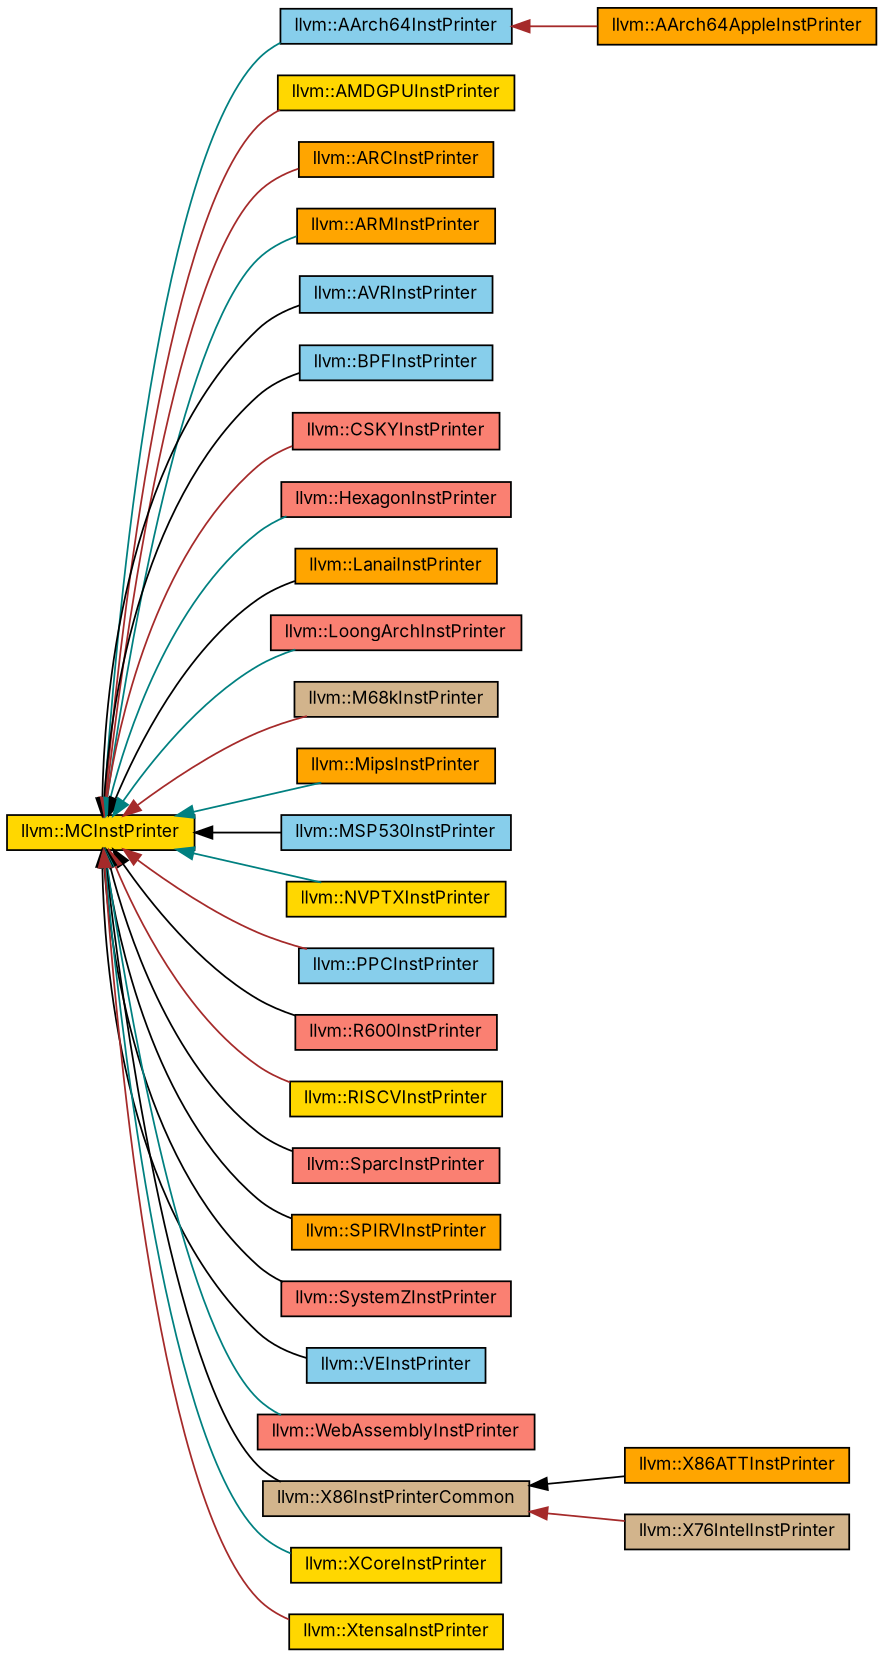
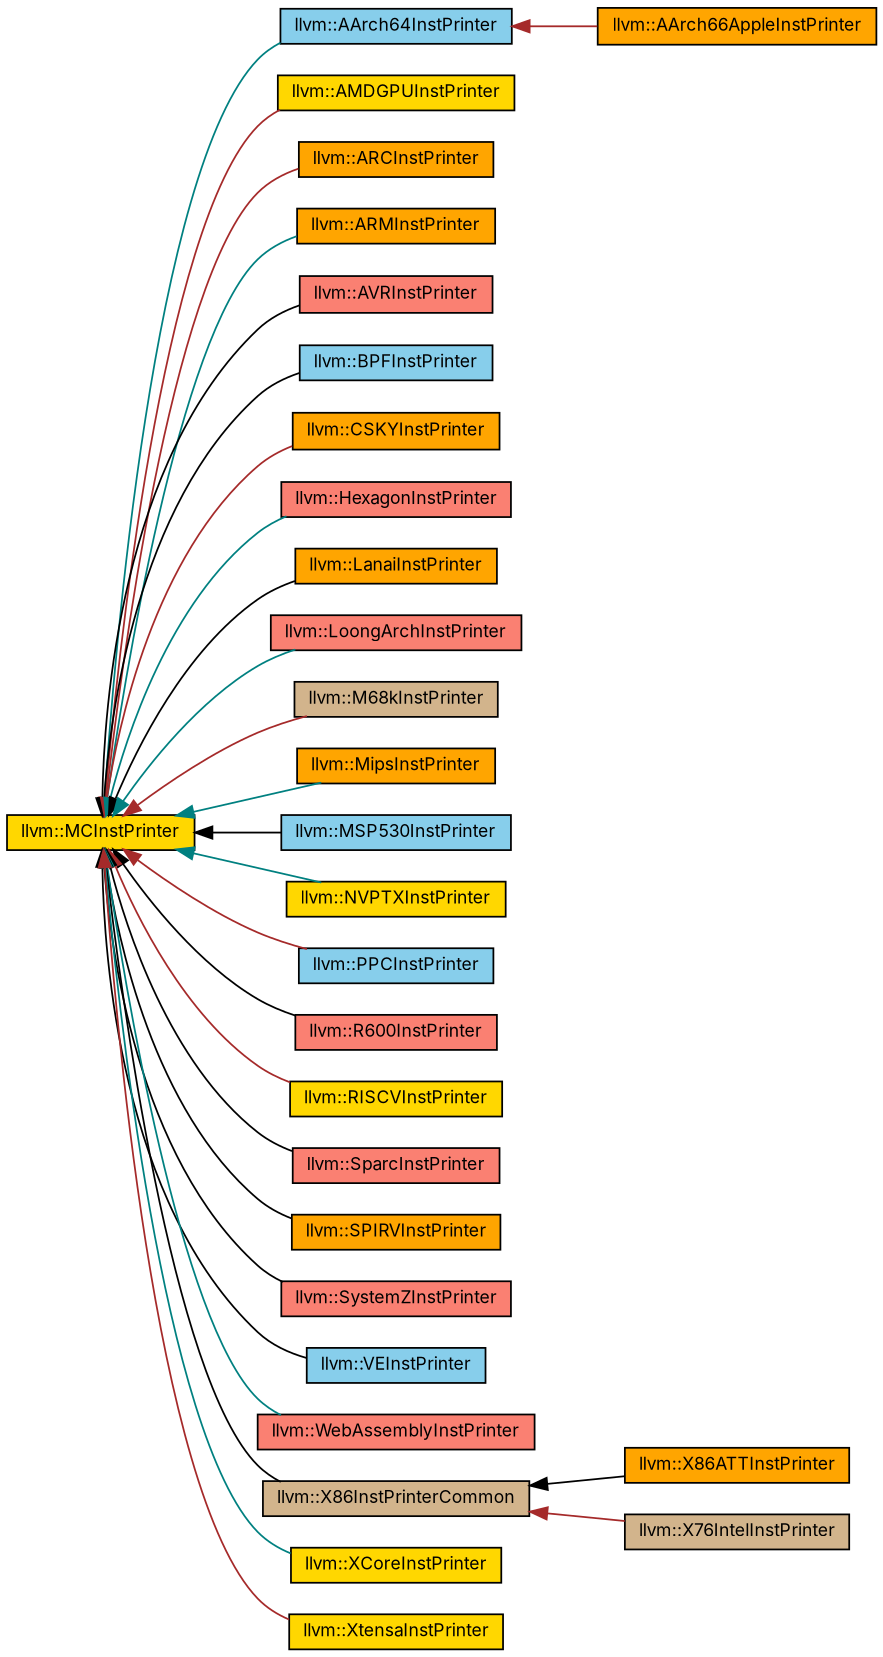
node "llvm::AArch64AppleInstPrinter": label "llvm::AArch64AppleInstPrinter" -> "llvm::AArch66AppleInstPrinter"
node "llvm::AVRInstPrinter": fillcolor skyblue -> salmon
node "llvm::CSKYInstPrinter": fillcolor salmon -> orange
